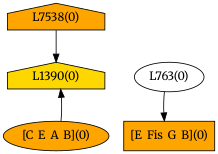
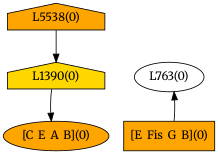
node "L7538(0)": label "L7538(0)" -> "L5538(0)"
edge "L763(0)" -> "[E  Fis  G  B](0)": reversed
edge "[C  E  A  B](0)" -> "L1390(0)": reversed
